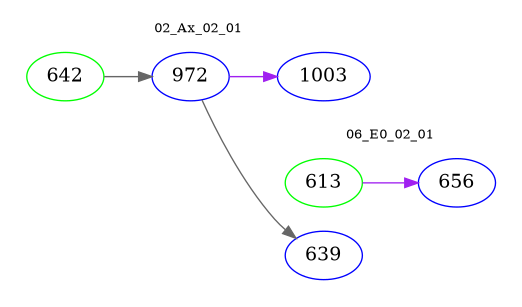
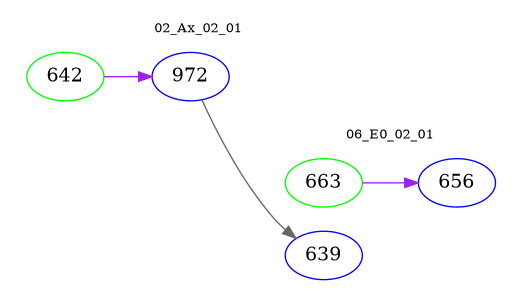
edge "642" -> "972": color gray40 -> purple
node "1003": removed
node "613": label "613" -> "663"
